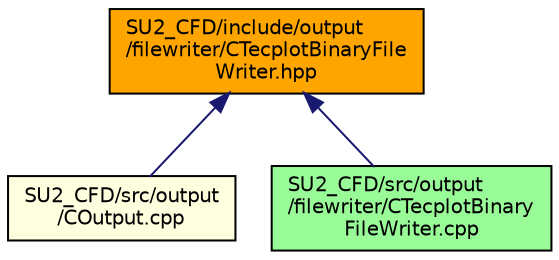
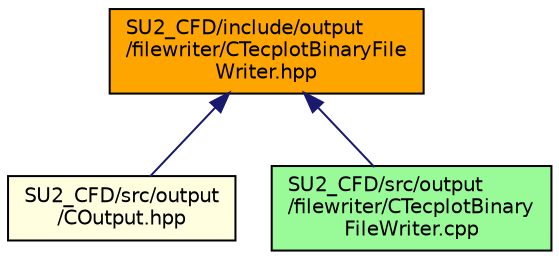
node "SU2_CFD/src/output /COutput.cpp": label "SU2_CFD/src/output /COutput.cpp" -> "SU2_CFD/src/output /COutput.hpp"
